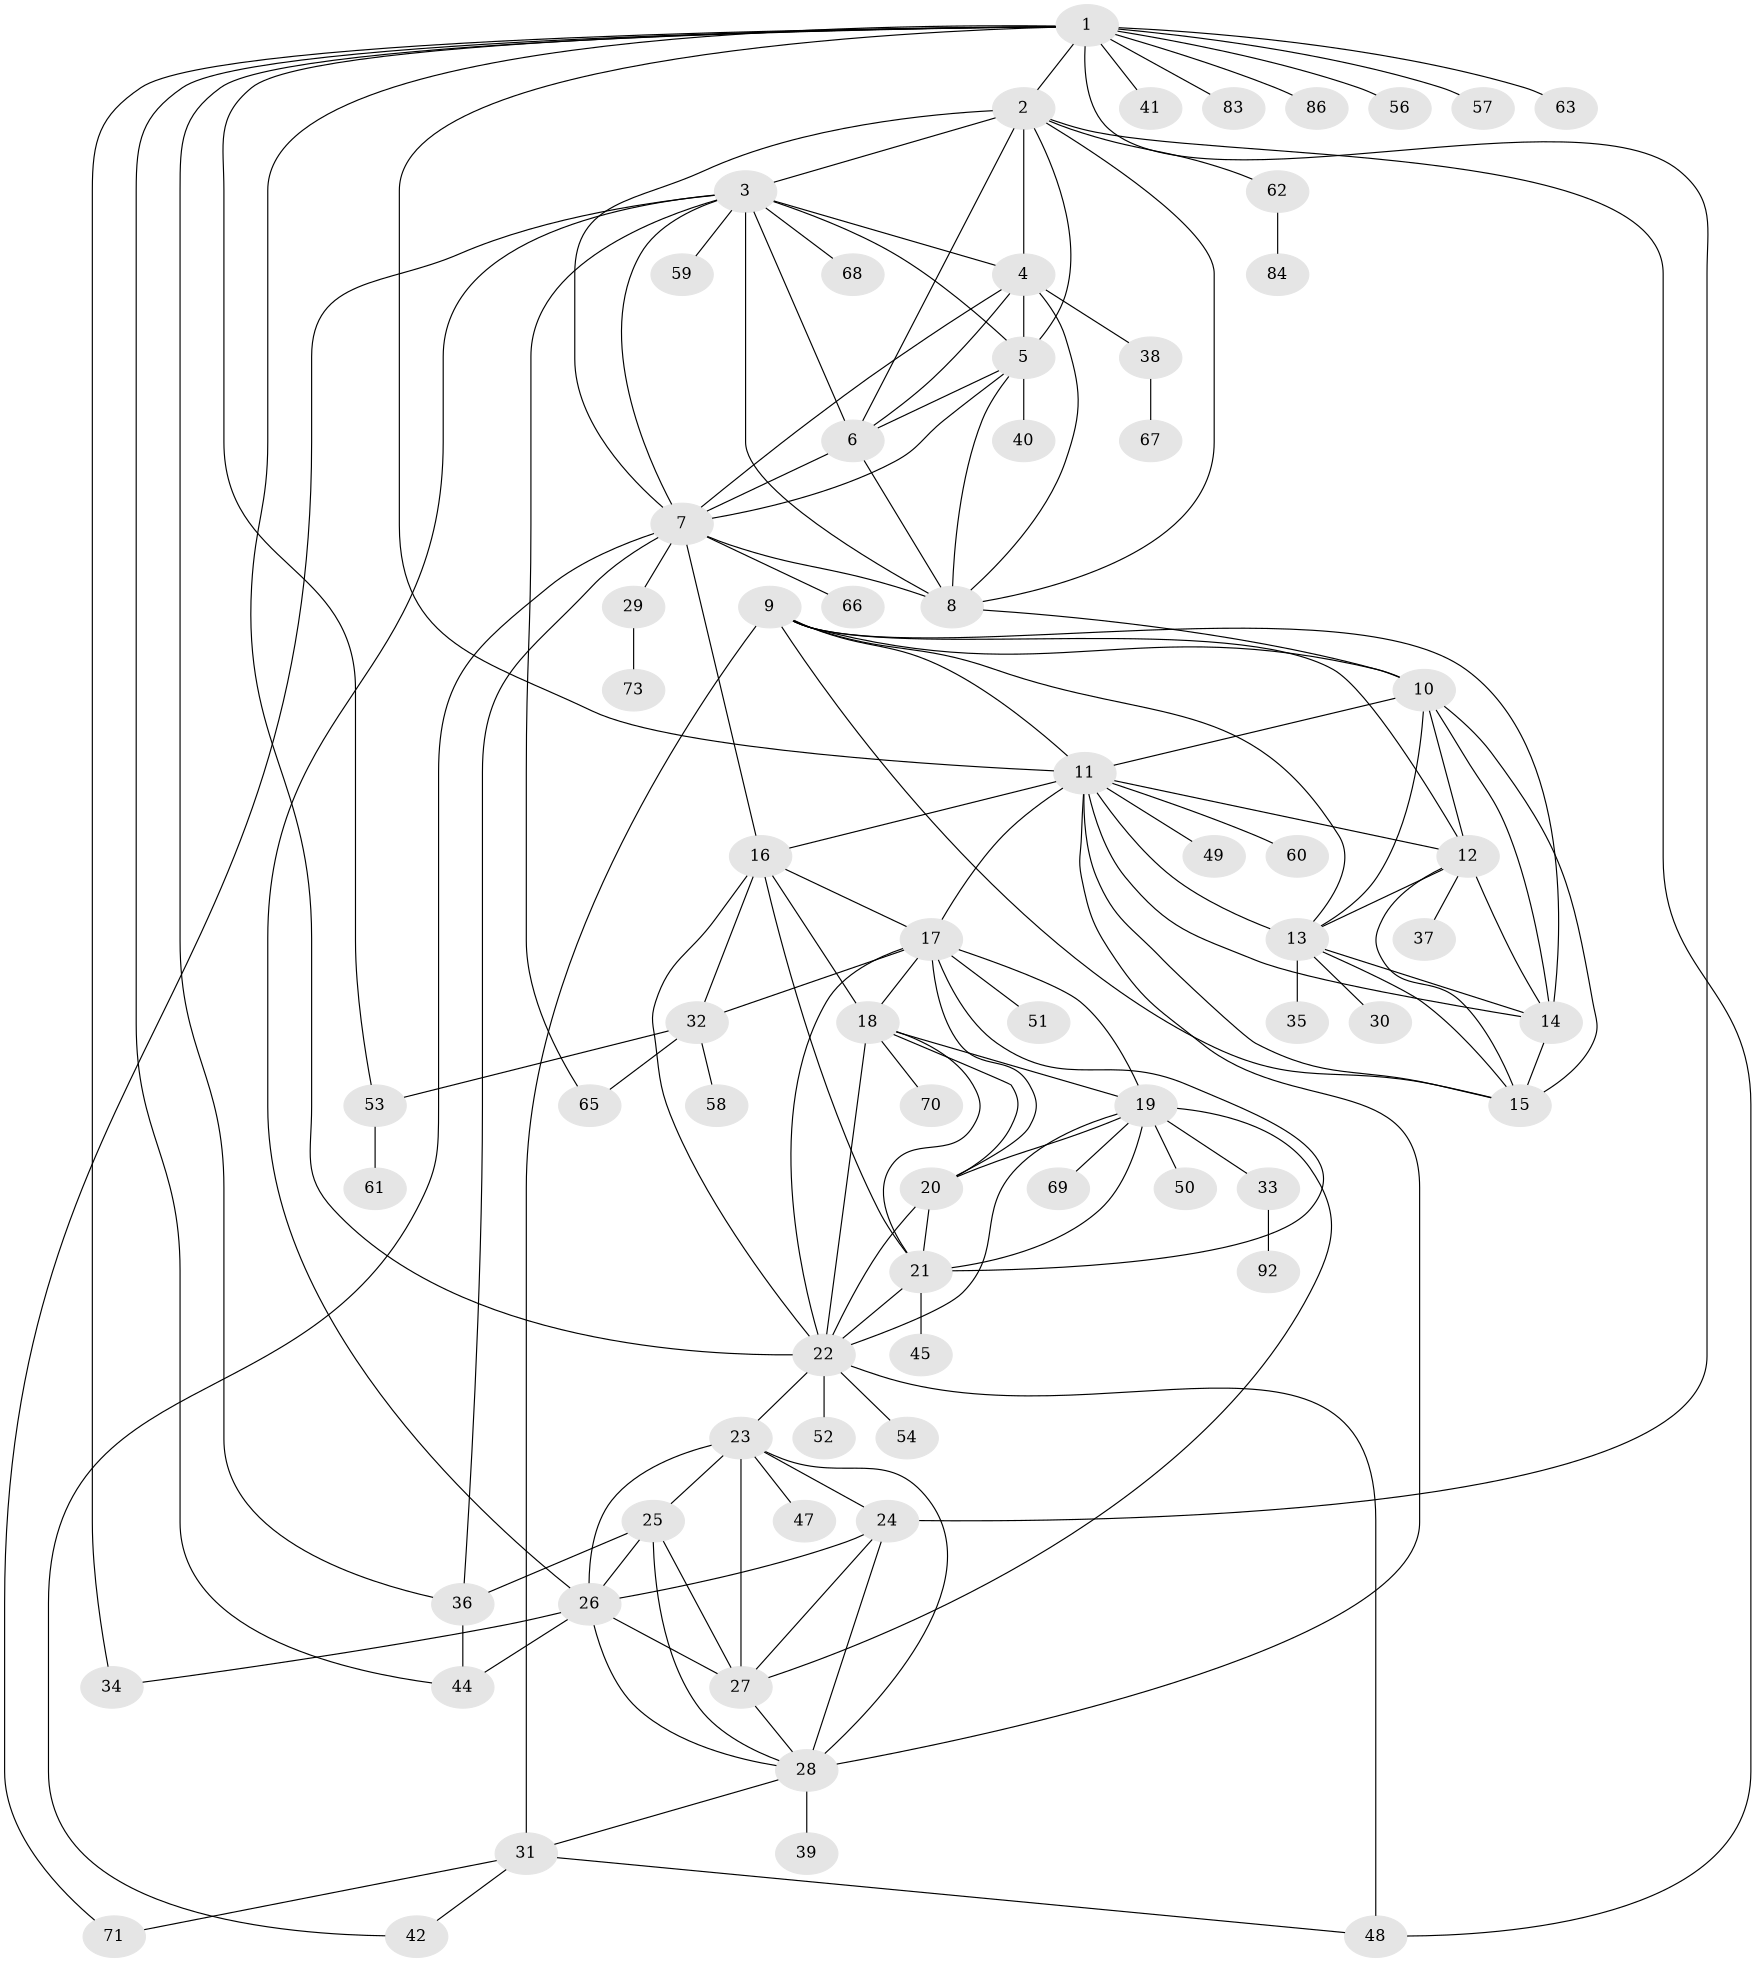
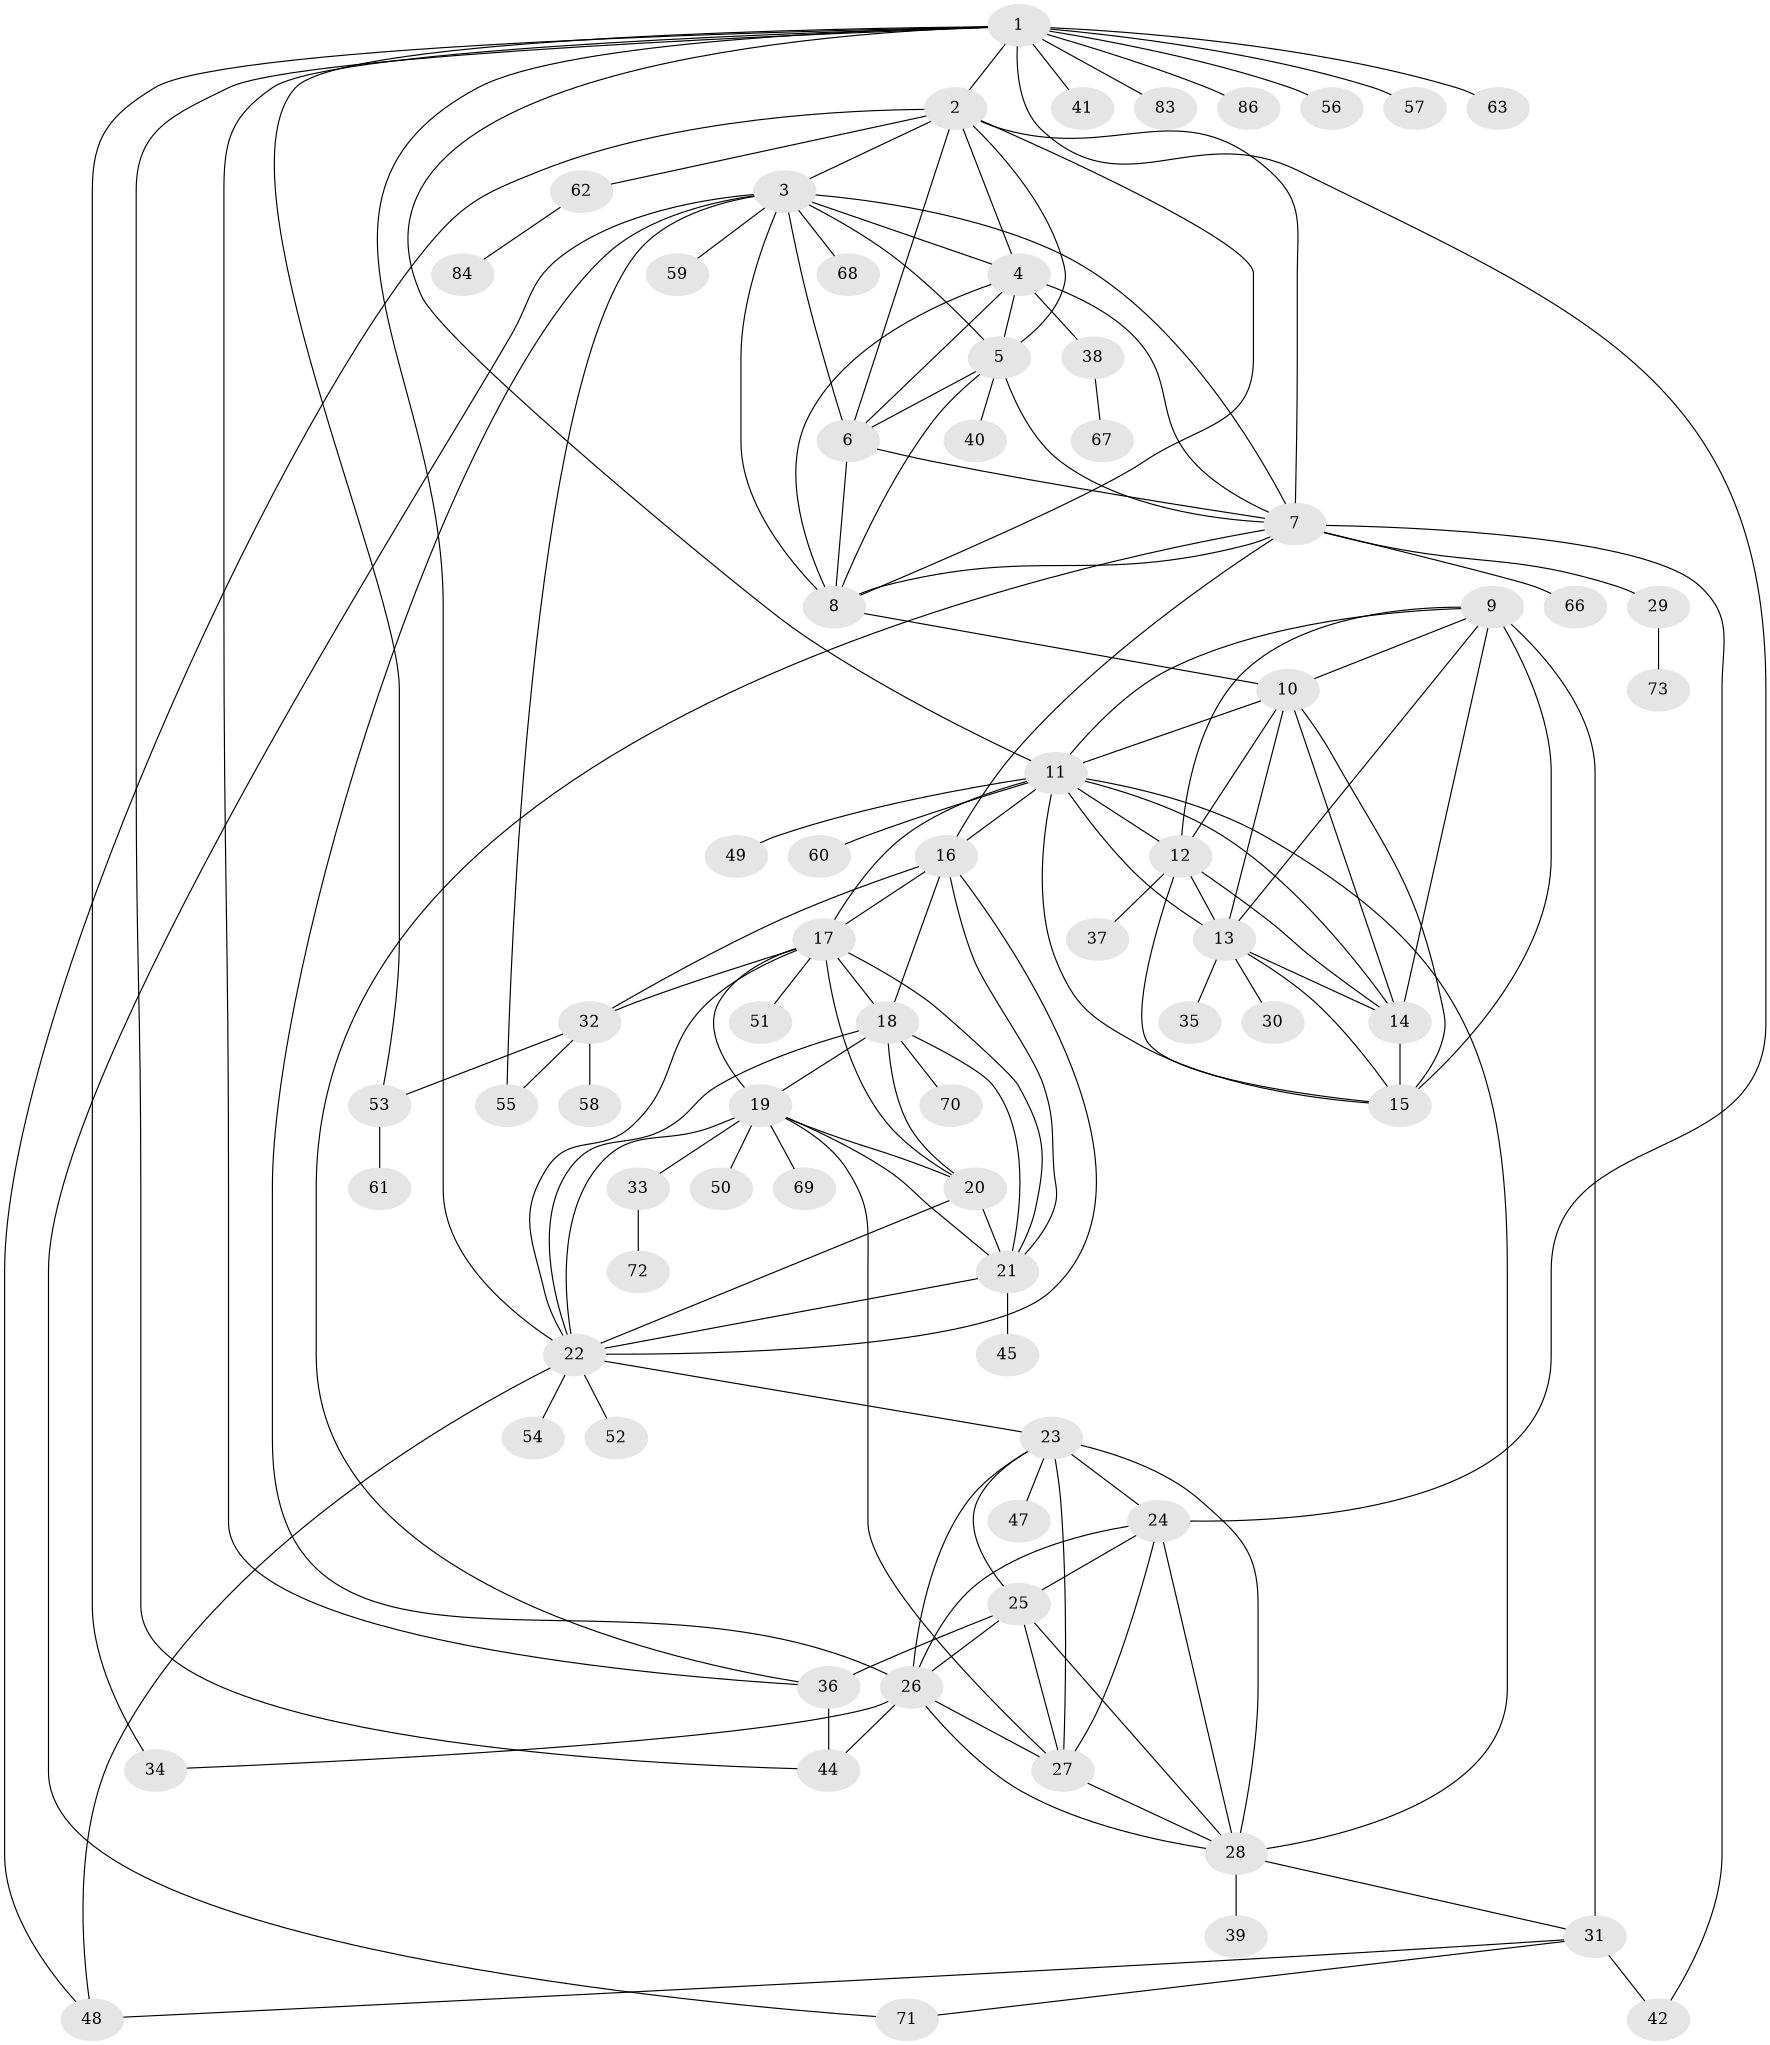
node "65": label "65" -> "55"
node "92": label "92" -> "72"
edge "24" -- "25": added
